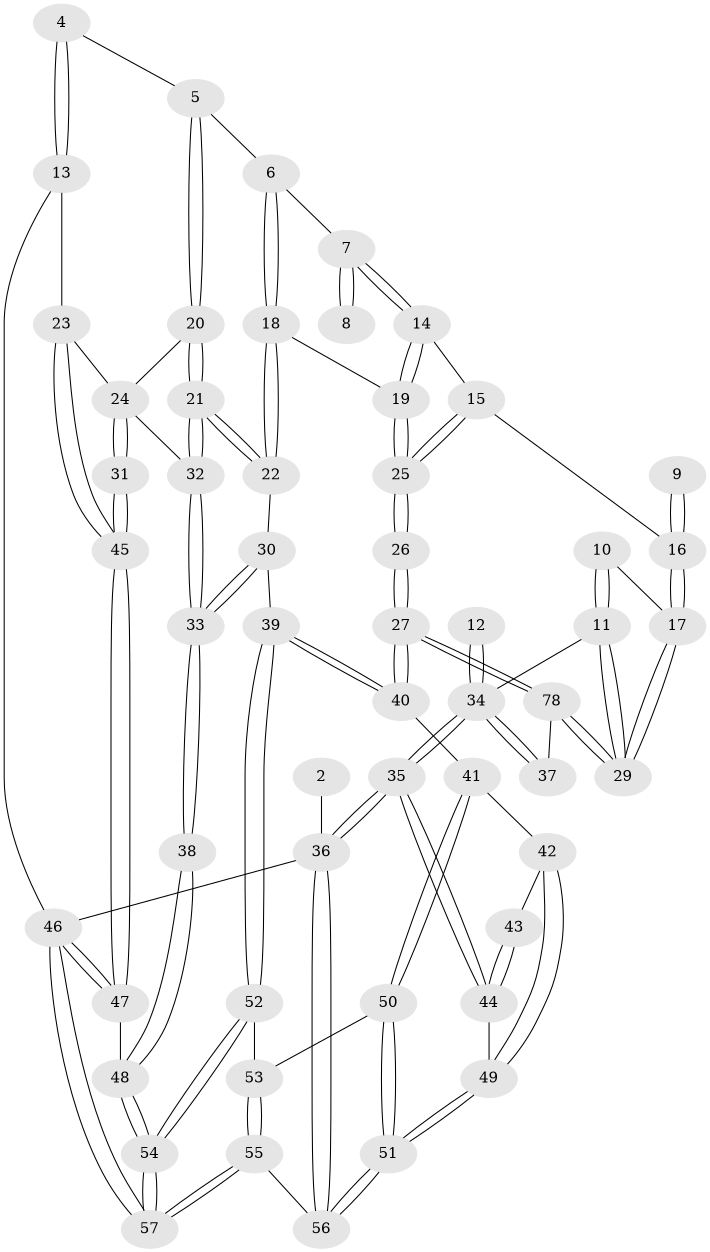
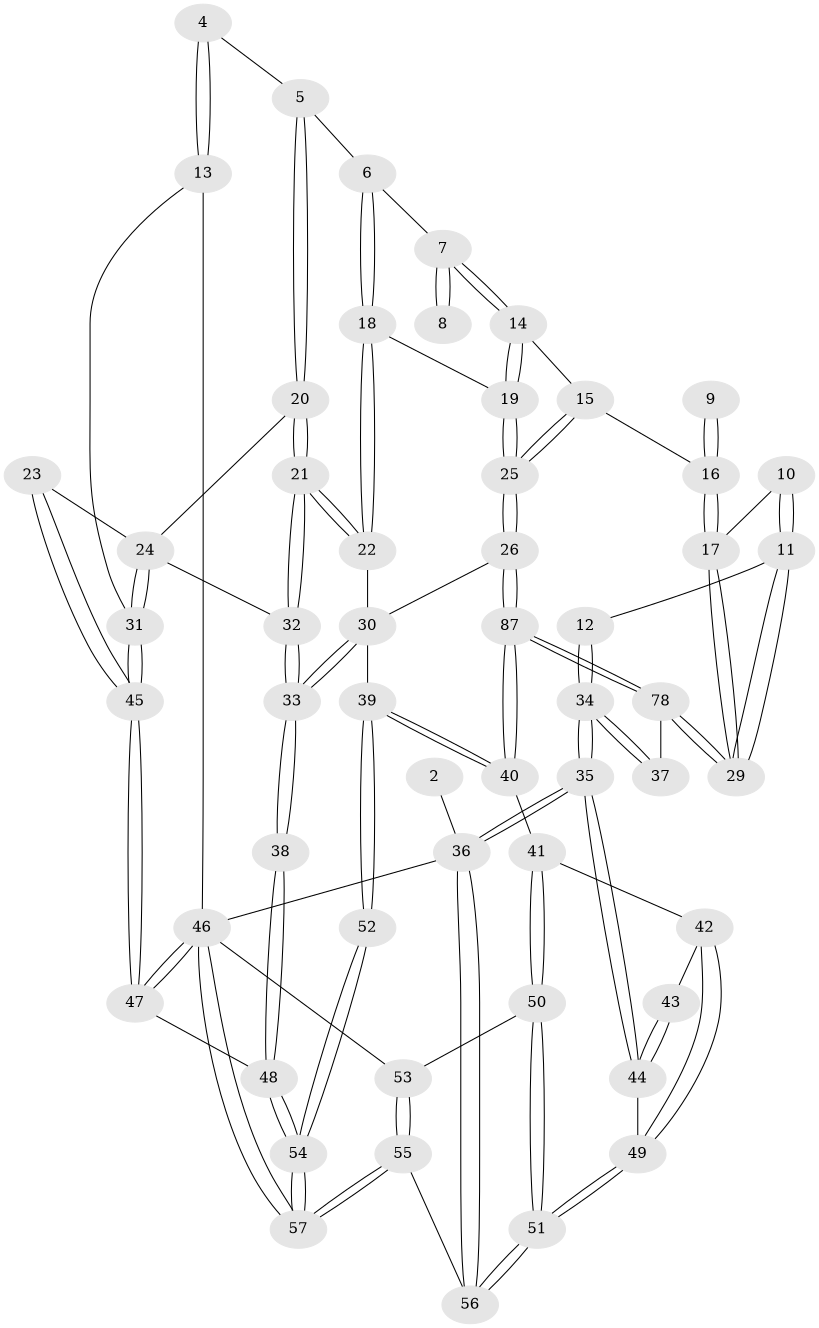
edge "13" -- "23": now "13" -- "31"
edge "26" -- "30": added
node "27": label "27" -> "87"
edge "11" -- "34": now "11" -- "12"
edge "52" -- "53": now "46" -- "53"
